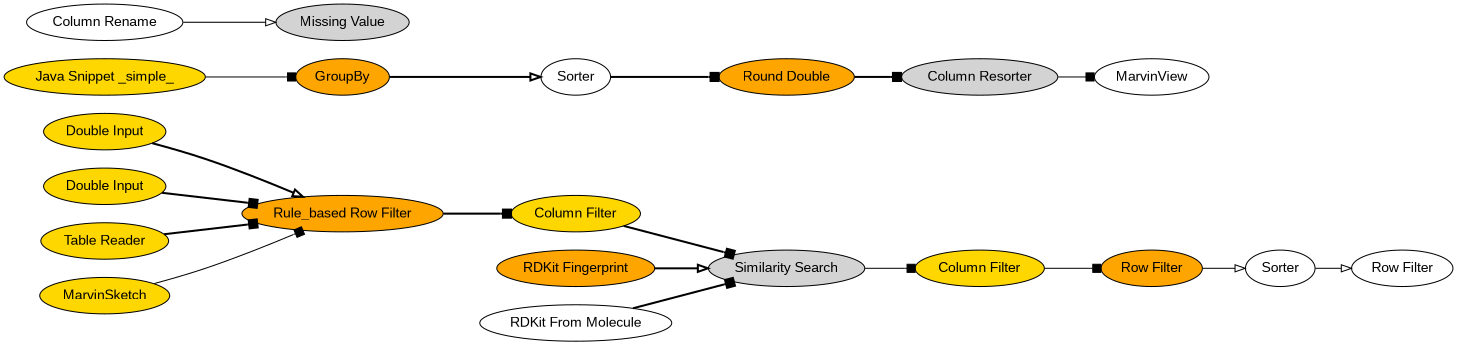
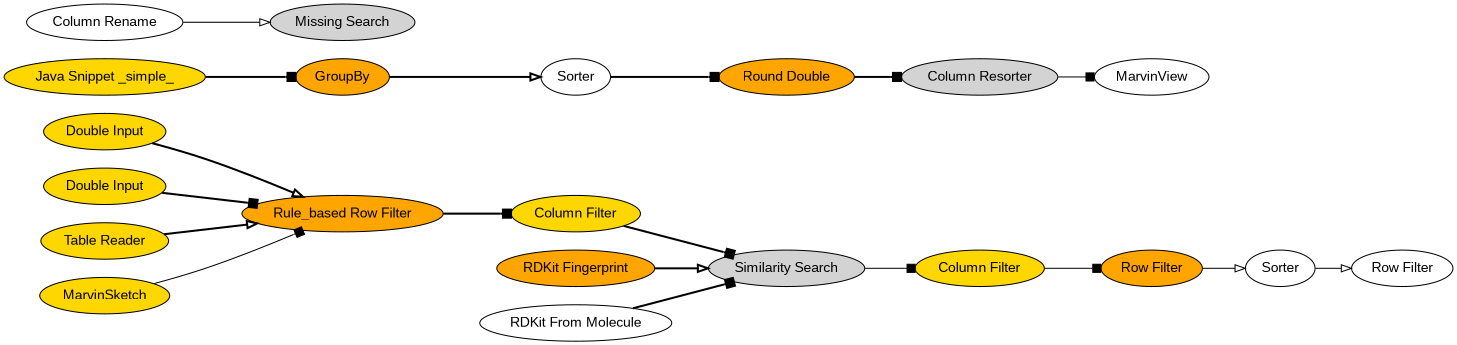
node "Missing Value": label "Missing Value" -> "Missing Search"
edge "Java Snippet _simple_" -> "GroupBy": style solid -> bold
edge "Table Reader" -> "Rule_based Row Filter": arrowhead box -> onormal
